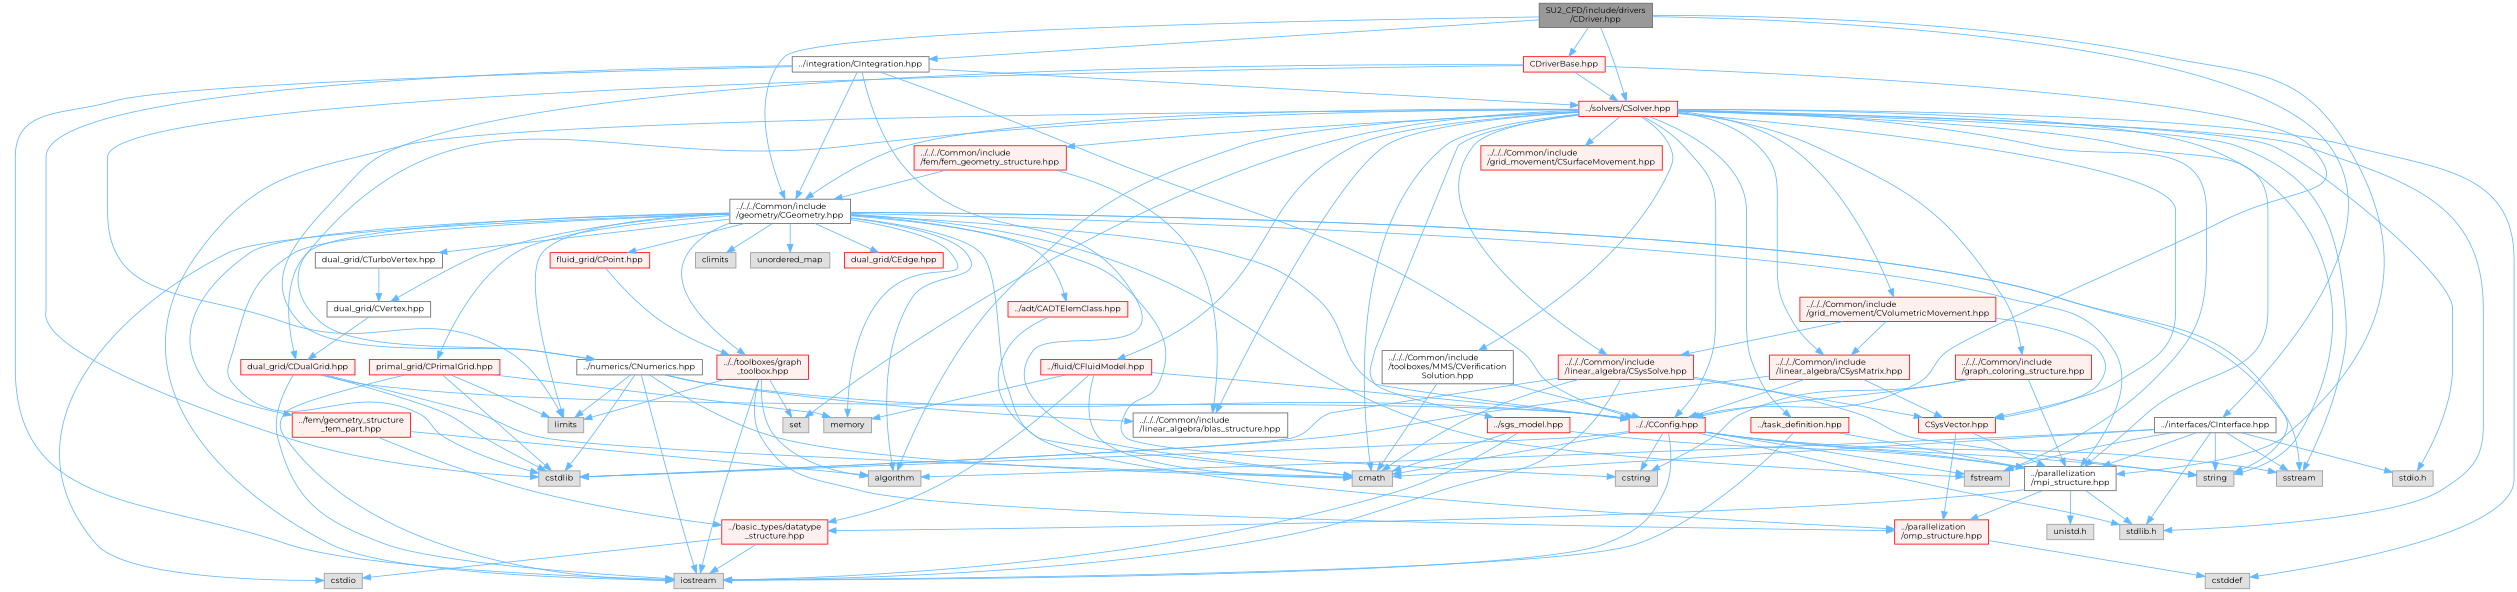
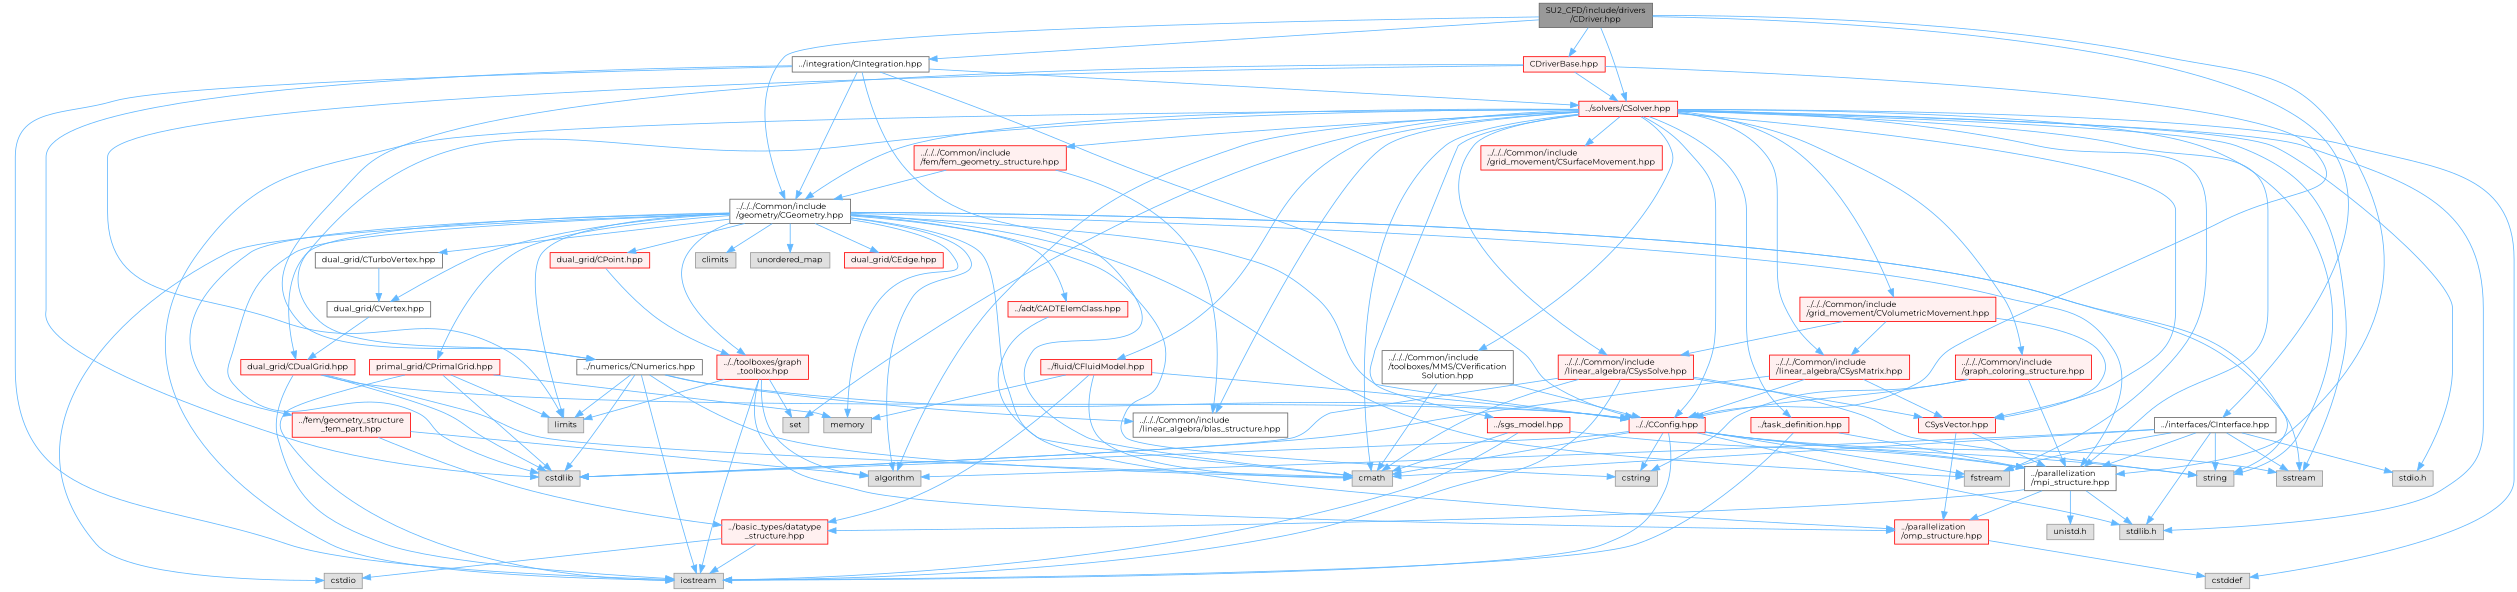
node "fluid_grid/CPoint.hpp": label "fluid_grid/CPoint.hpp" -> "dual_grid/CPoint.hpp"
